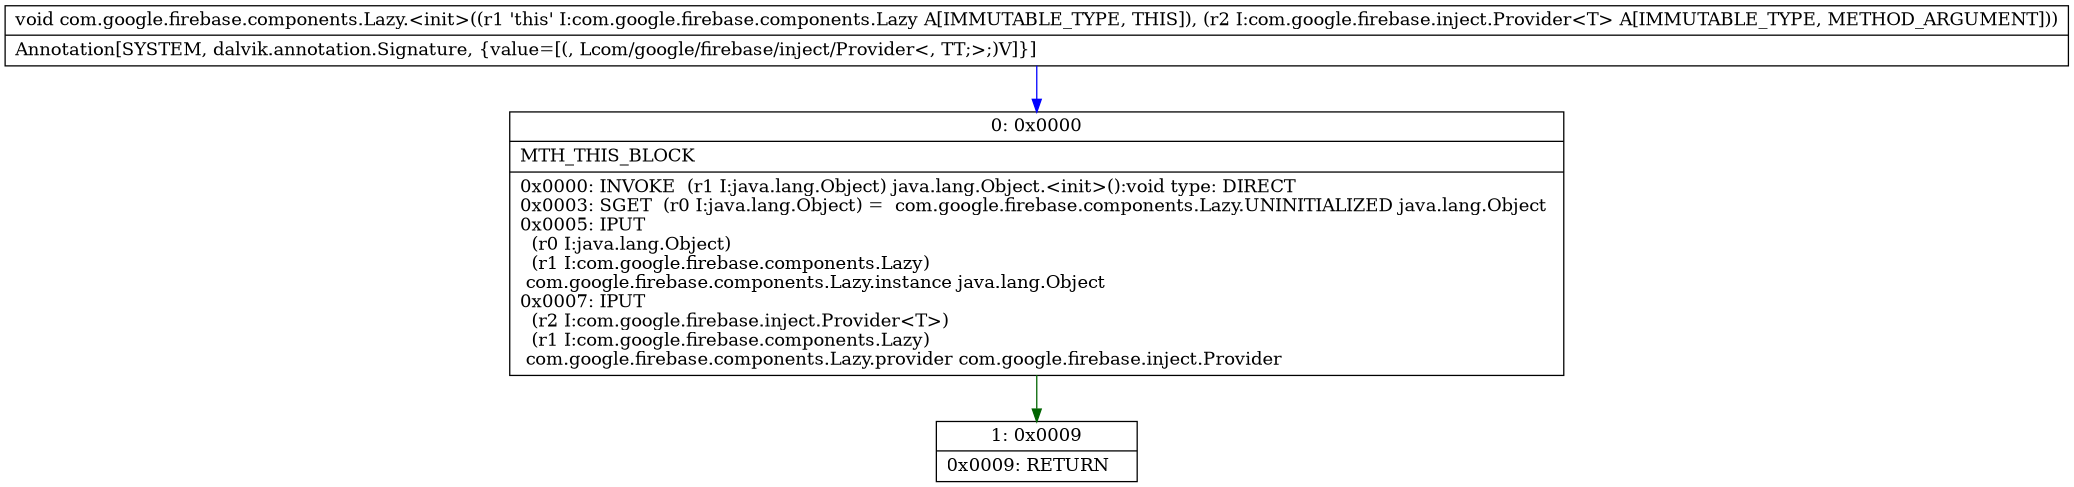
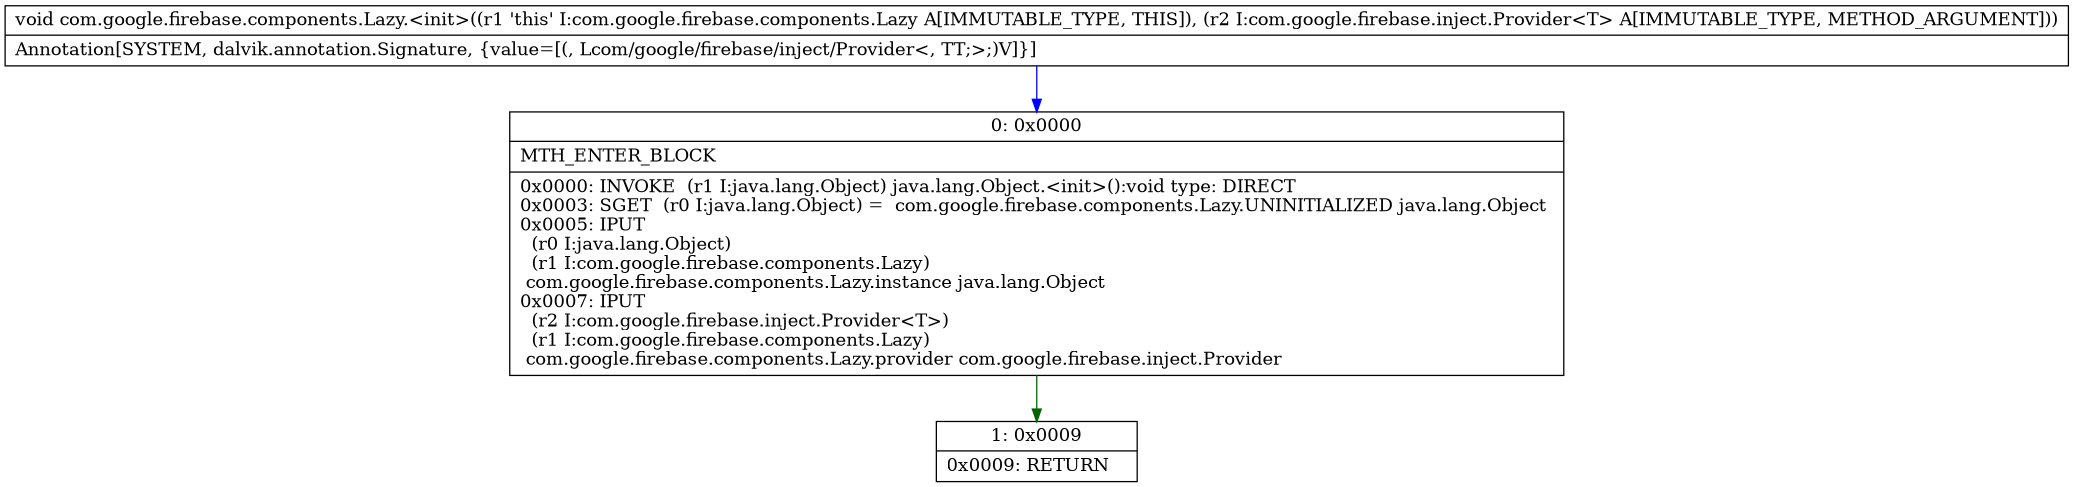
node "0: 0x0000": text "MTH_THIS_BLOCK" -> "MTH_ENTER_BLOCK"
